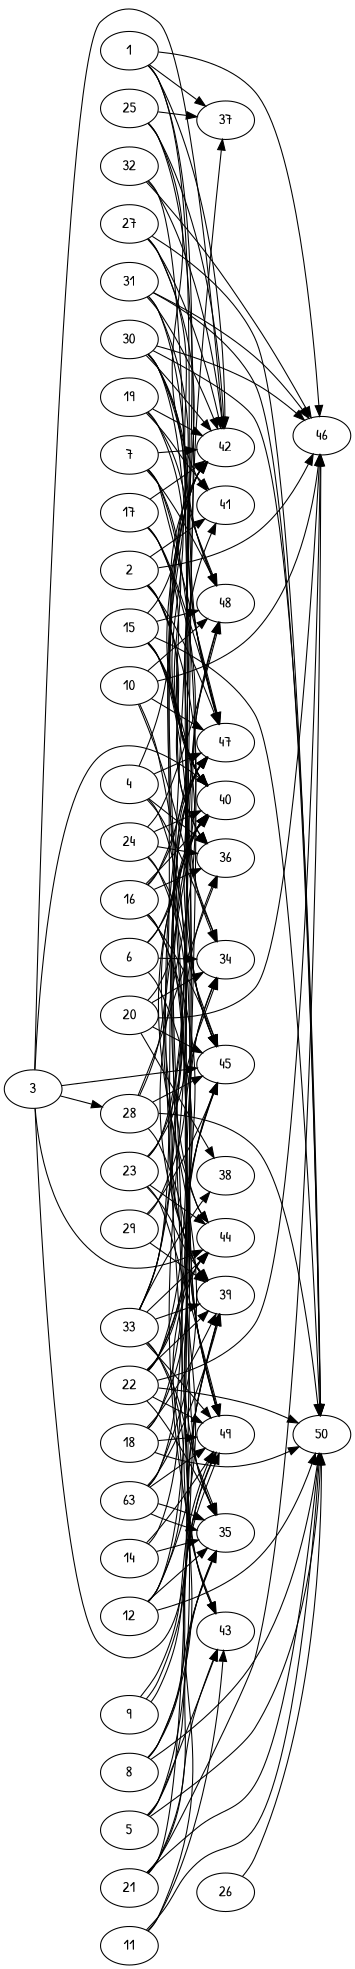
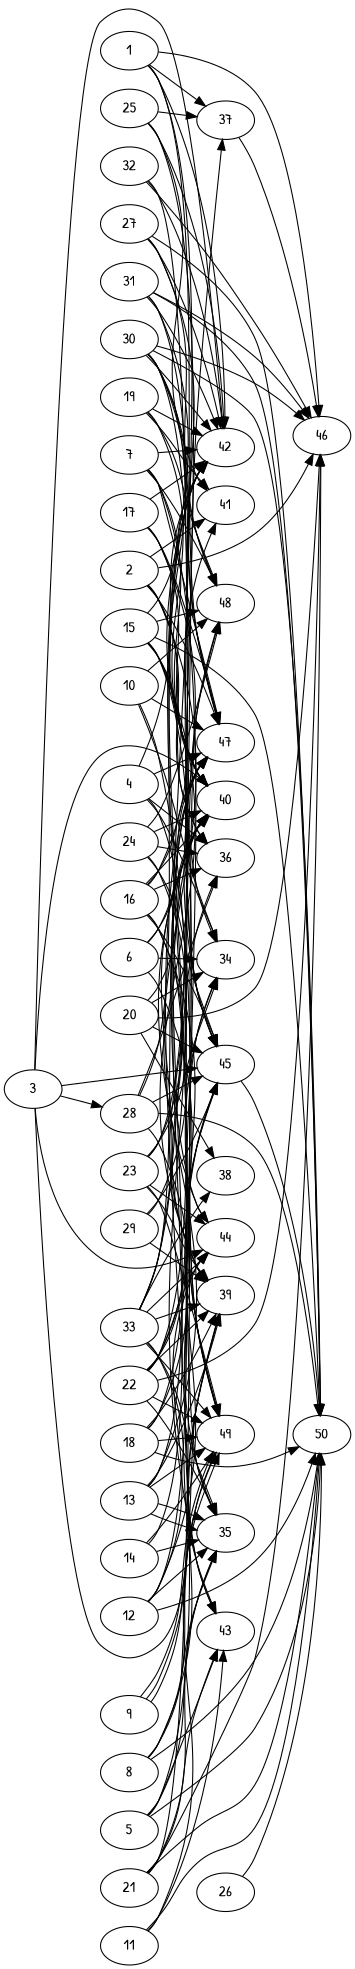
edge "10" -> "46": now "37" -> "46"
edge "22" -> "50": now "45" -> "50"
node "63": label "63" -> "13"
